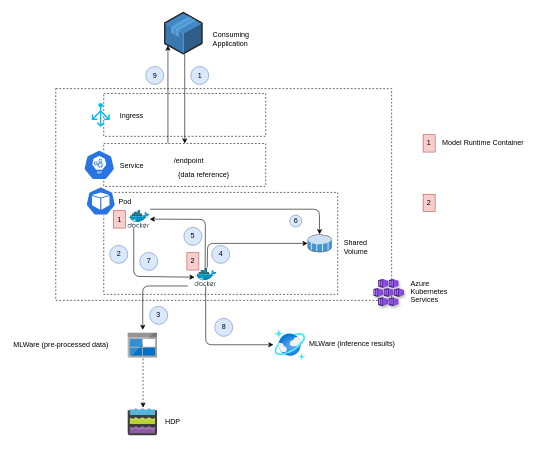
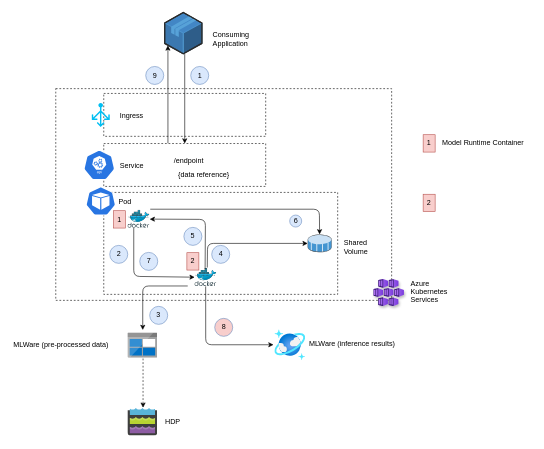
node "8": fillcolor #dae8fc -> #f8cecc
